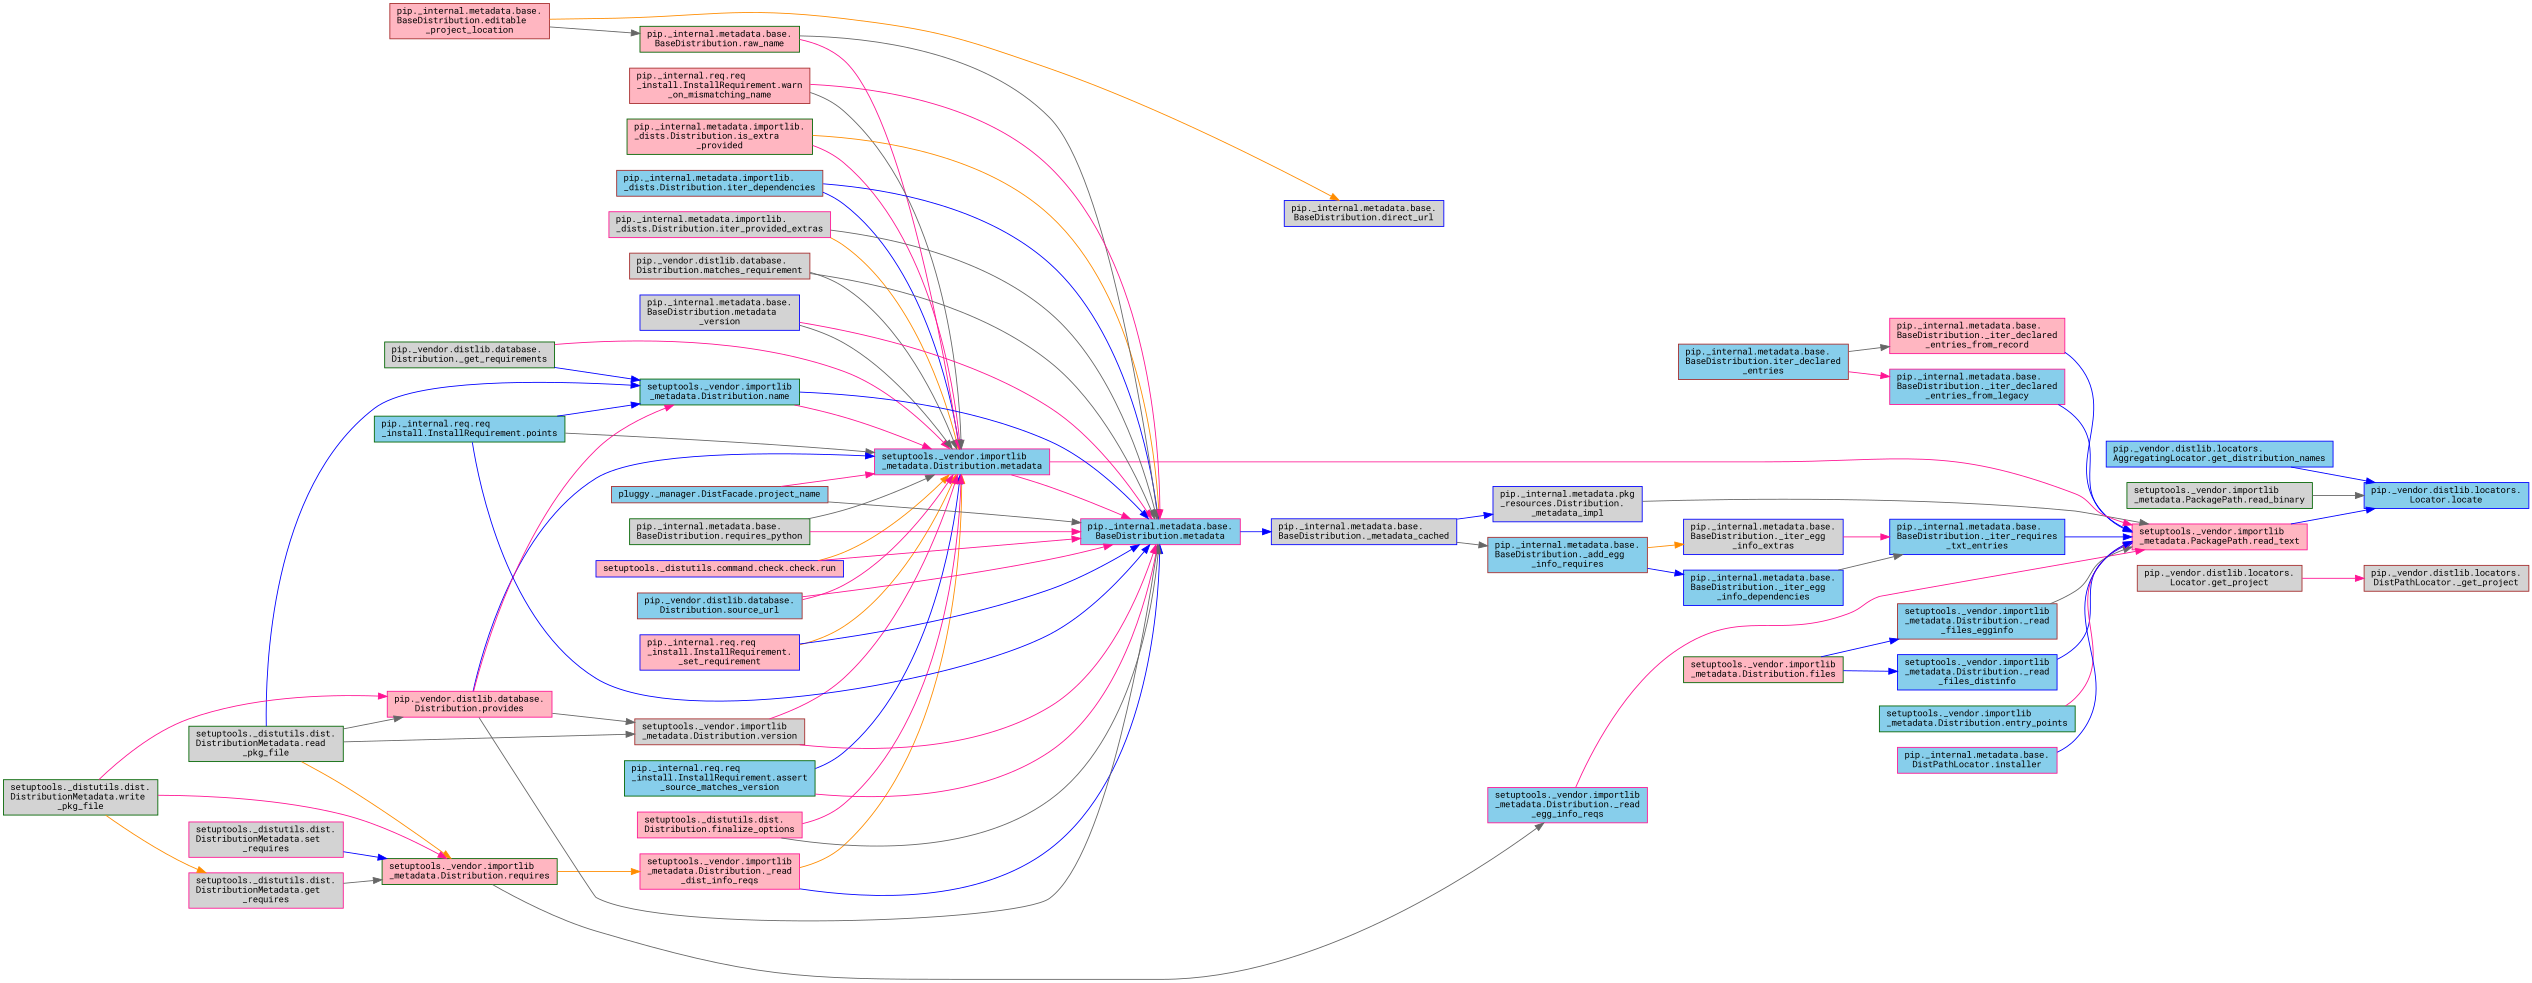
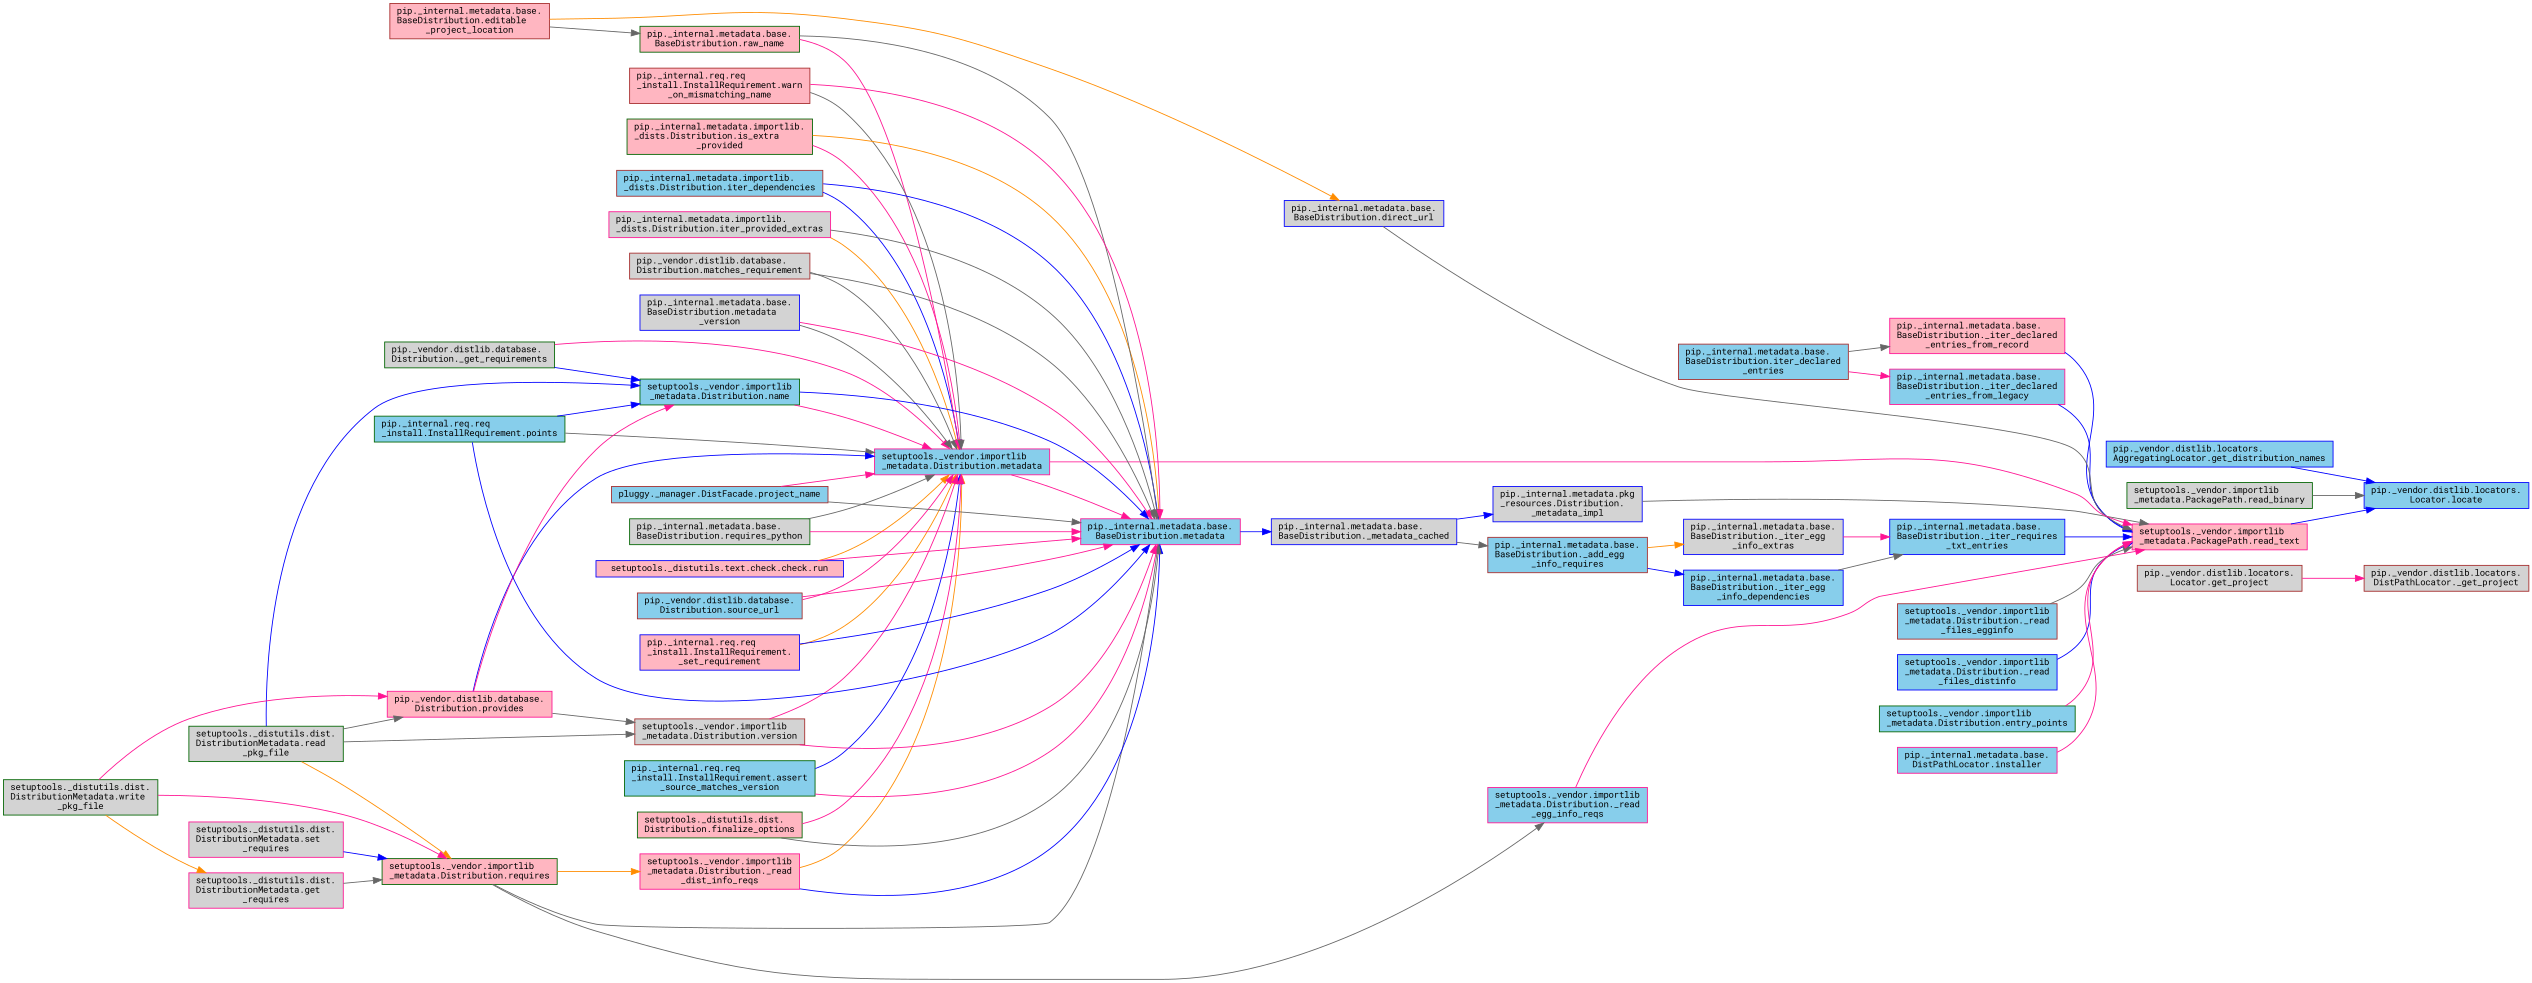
edge "pip._internal.metadata.base. BaseDistribution.direct_url" -> "setuptools._vendor.importlib _metadata.PackagePath.read_text": added
node "setuptools._distutils.command.check.check.run": label "setuptools._distutils.command.check.check.run" -> "setuptools._distutils.text.check.check.run"
node "setuptools._vendor.importlib _metadata.Distribution.files": removed
edge "pip._internal.metadata.base. DistPathLocator.installer" -> "setuptools._vendor.importlib _metadata.PackagePath.read_text": color blue -> deeppink
node "setuptools._distutils.dist. Distribution.finalize_options": color deeppink -> darkgreen
edge "pip._vendor.distlib.database. Distribution.provides" -> "pip._internal.metadata.base. BaseDistribution.metadata": now "setuptools._vendor.importlib _metadata.Distribution.requires" -> "pip._internal.metadata.base. BaseDistribution.metadata"
